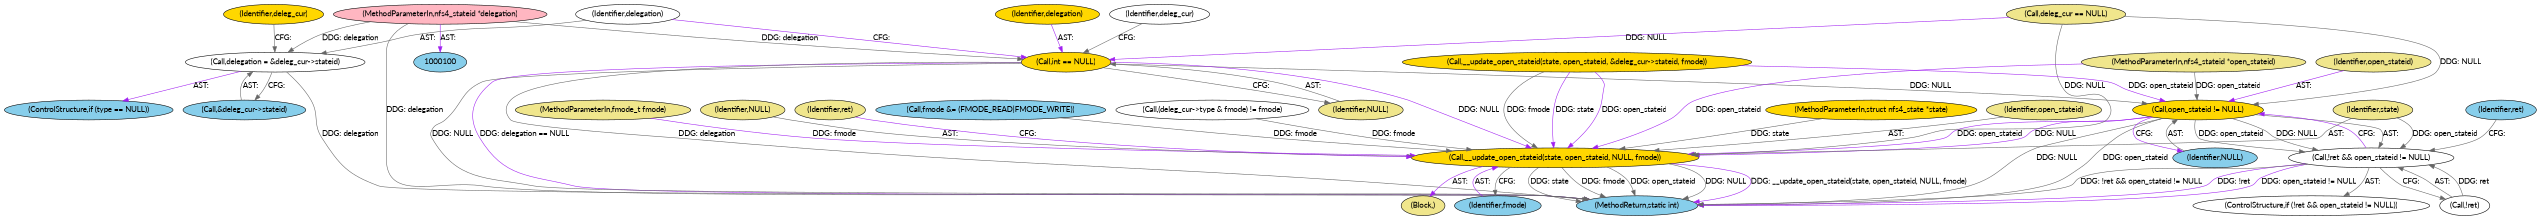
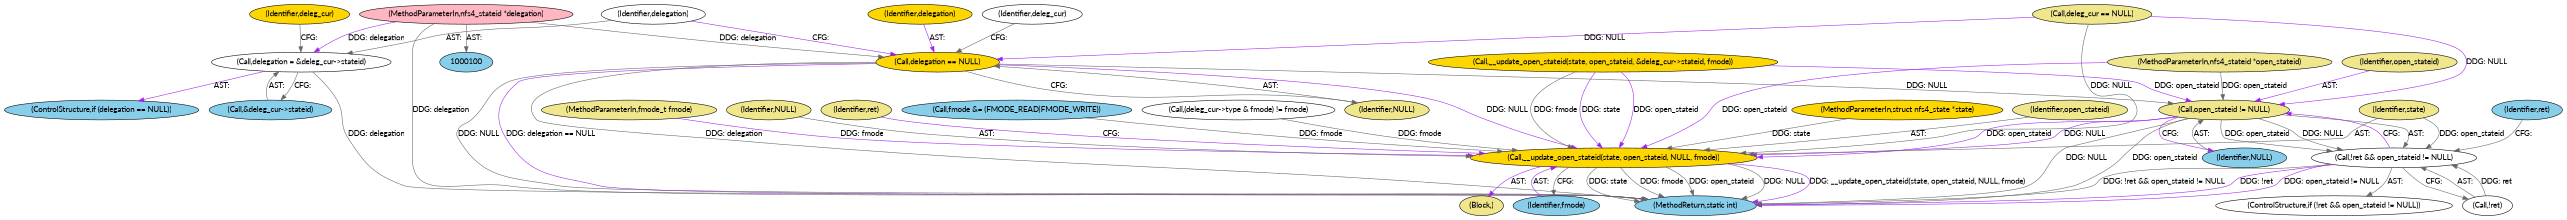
edge "(MethodParameterIn,nfs4_stateid *delegation)" -> "(Call,delegation = &deleg_cur->stateid)": color gray40 -> purple
edge "(MethodParameterIn,nfs4_stateid *delegation)" -> "1000100": color purple -> gray40
edge "(Call,deleg_cur == NULL)" -> "(Call,open_stateid != NULL)": color gray40 -> purple
node "(Call,int == NULL)": label "(Call,int == NULL)" -> "(Call,delegation == NULL)"
node "(ControlStructure,if (type == NULL))": label "(ControlStructure,if (type == NULL))" -> "(ControlStructure,if (delegation == NULL))"
node "(Call,open_stateid != NULL)": fillcolor gold -> khaki
